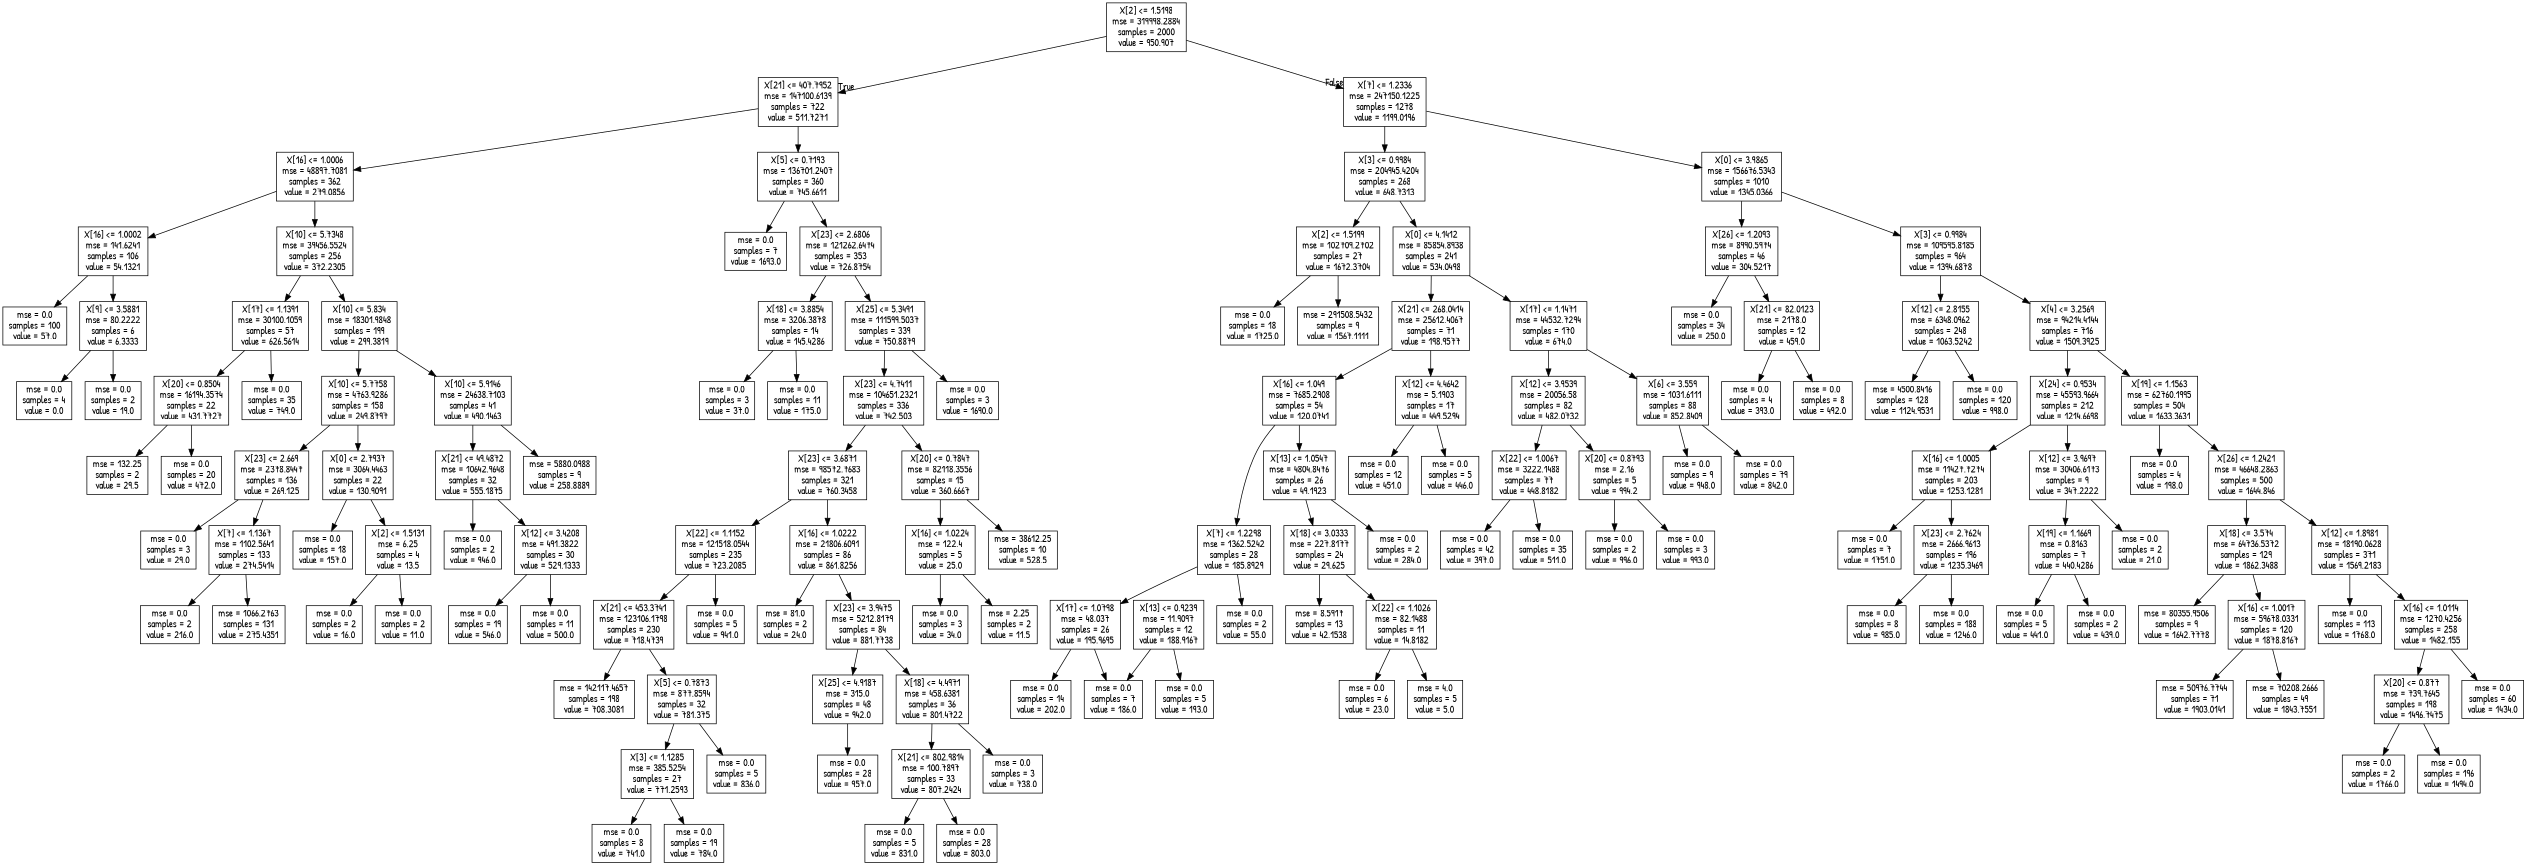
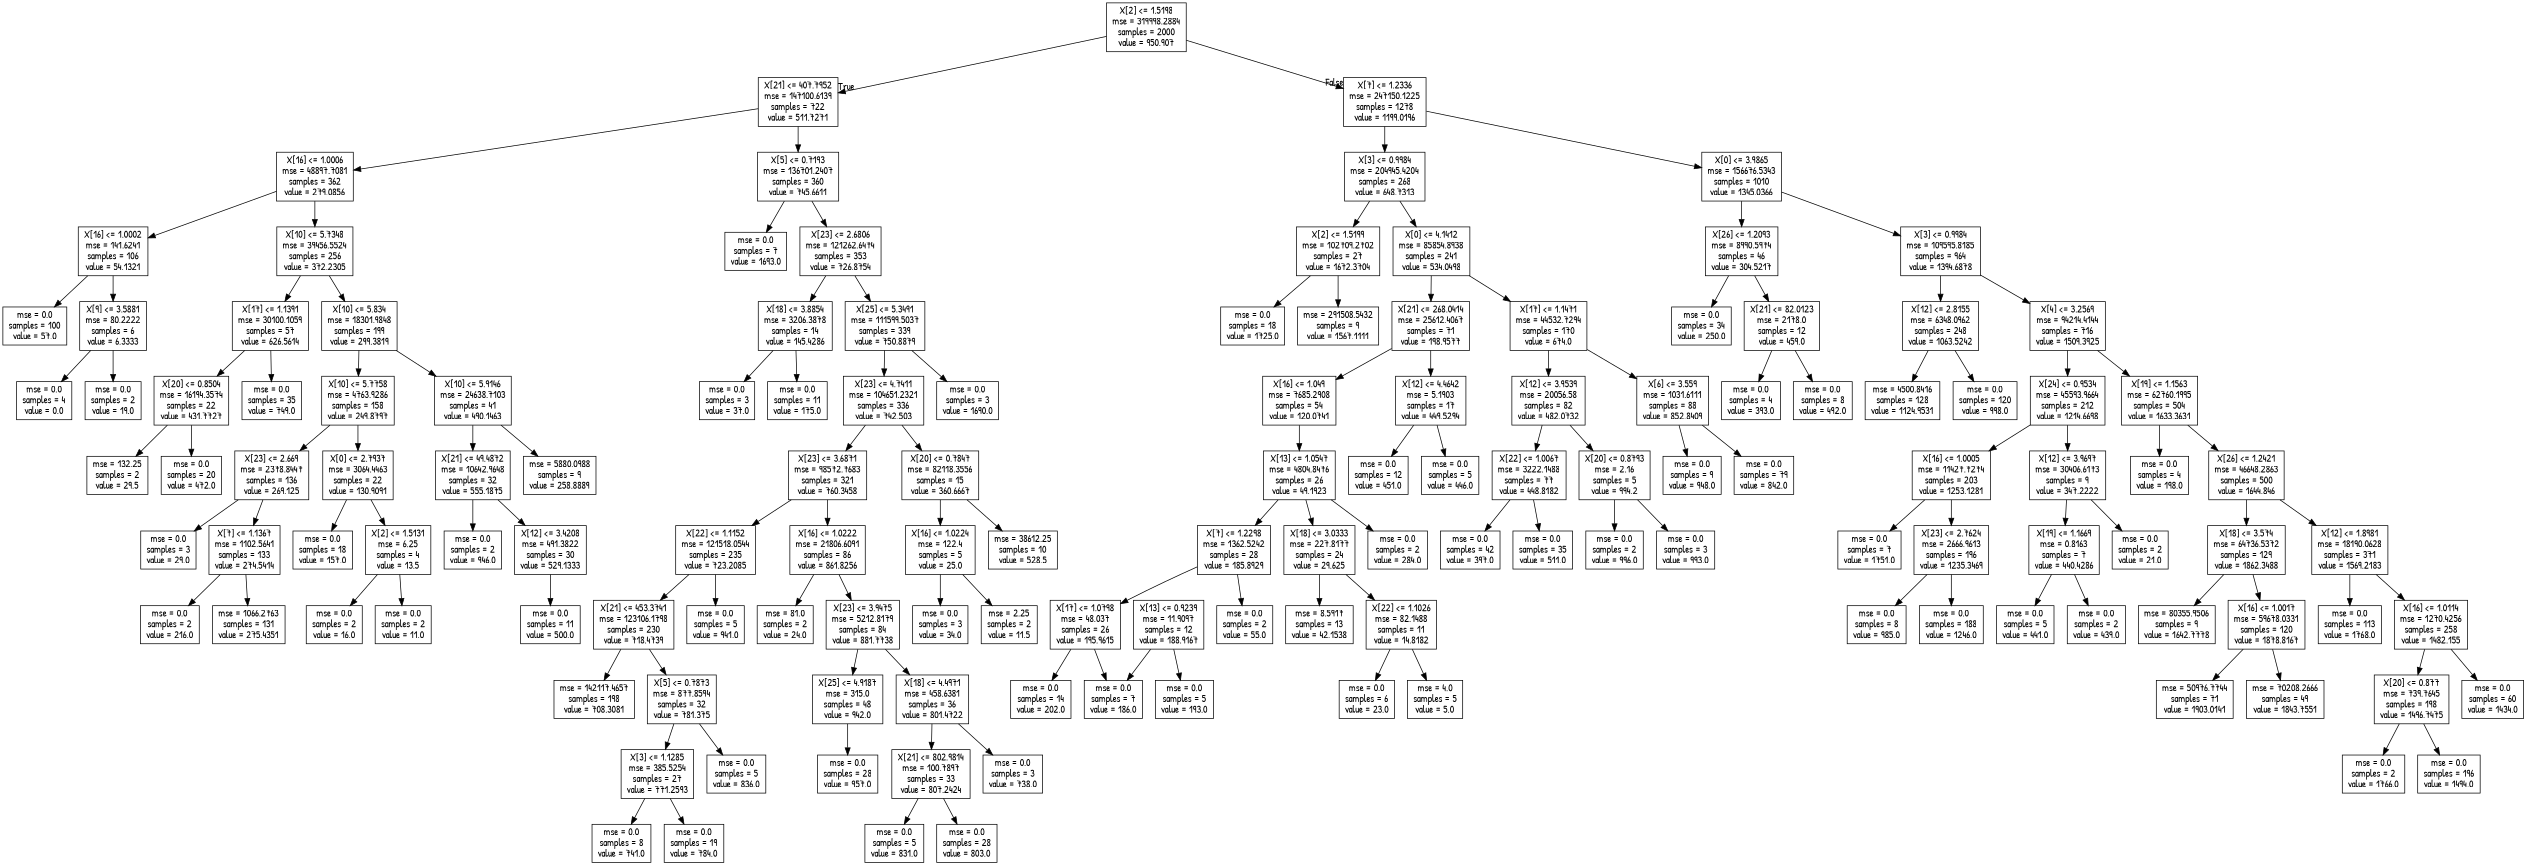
edge "X[16] <= 1.049 mse = 7685.2908 samples = 54 value = 120.0741" -> "X[7] <= 1.2298 mse = 1362.5242 samples = 28 value = 185.8929": now "X[13] <= 1.0547 mse = 4804.8476 samples = 26 value = 49.1923" -> "X[7] <= 1.2298 mse = 1362.5242 samples = 28 value = 185.8929"
node "mse = 0.0 samples = 19 value = 546.0": removed
node "X[17] <= 1.0798 mse = 48.037 samples = 26 value = 195.9695": label "X[17] <= 1.0798 mse = 48.037 samples = 26 value = 195.9695" -> "X[17] <= 1.0798 mse = 48.037 samples = 26 value = 195.9615"
